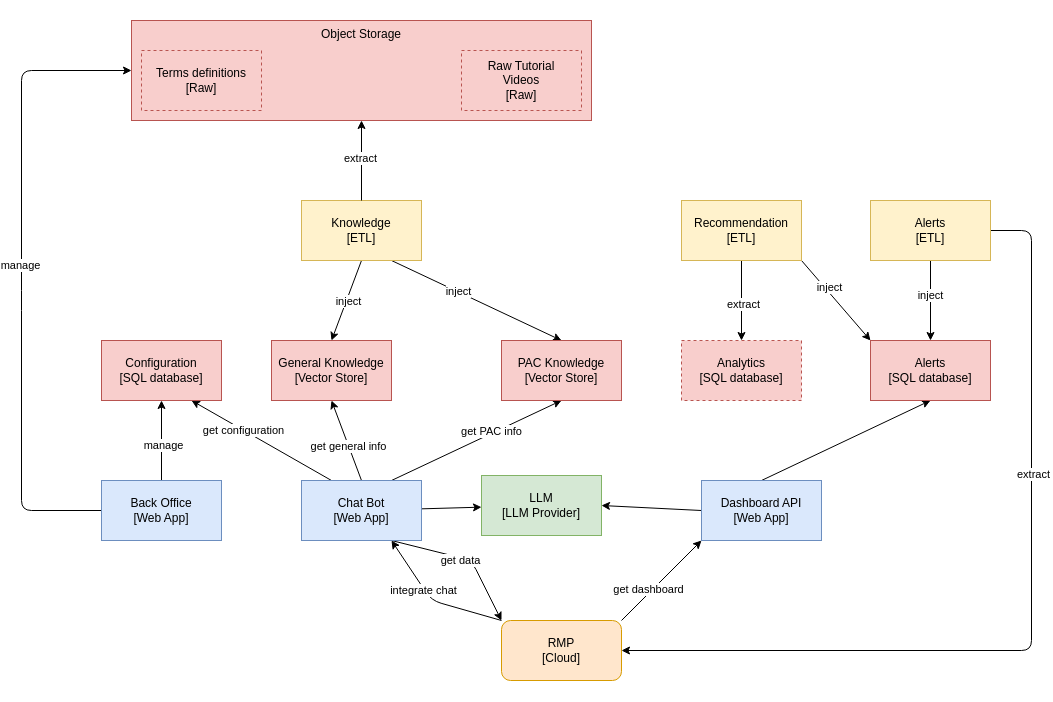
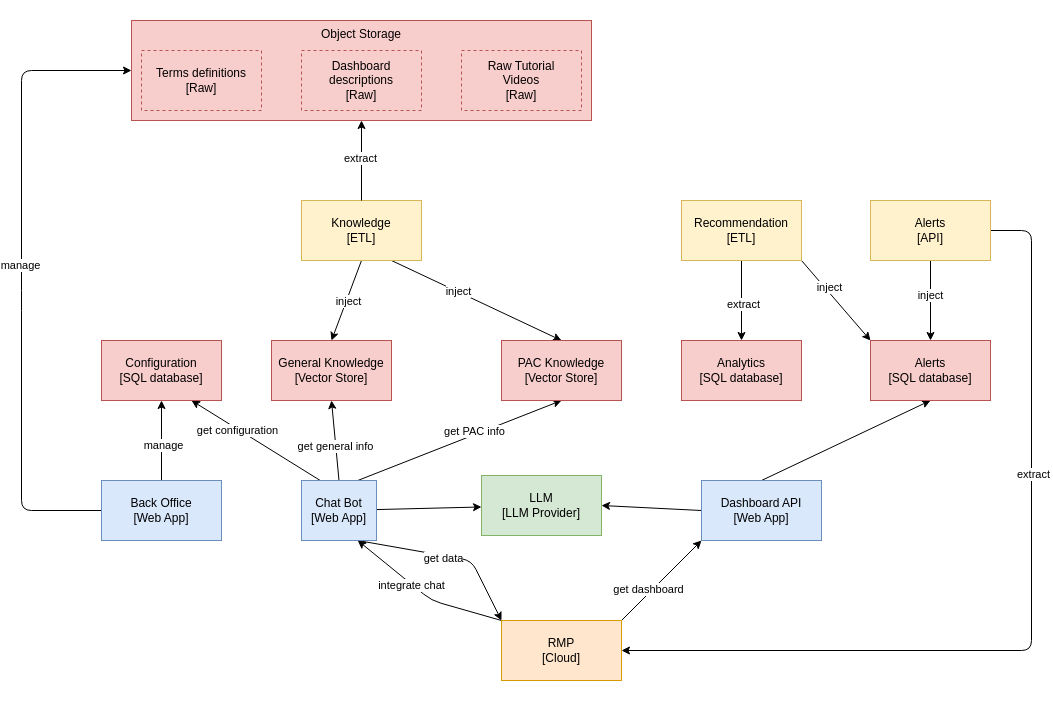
node "Dashboard descriptions [Raw]": added
node "Alerts [ETL]": label "Alerts [ETL]" -> "Alerts [API]"
node "Analytics [SQL database]": style dashed -> solid
node "Chat Bot [Web App]": size 120x60 -> 75x60
node "RMP [Cloud]": shape rounded rectangle -> rectangle
